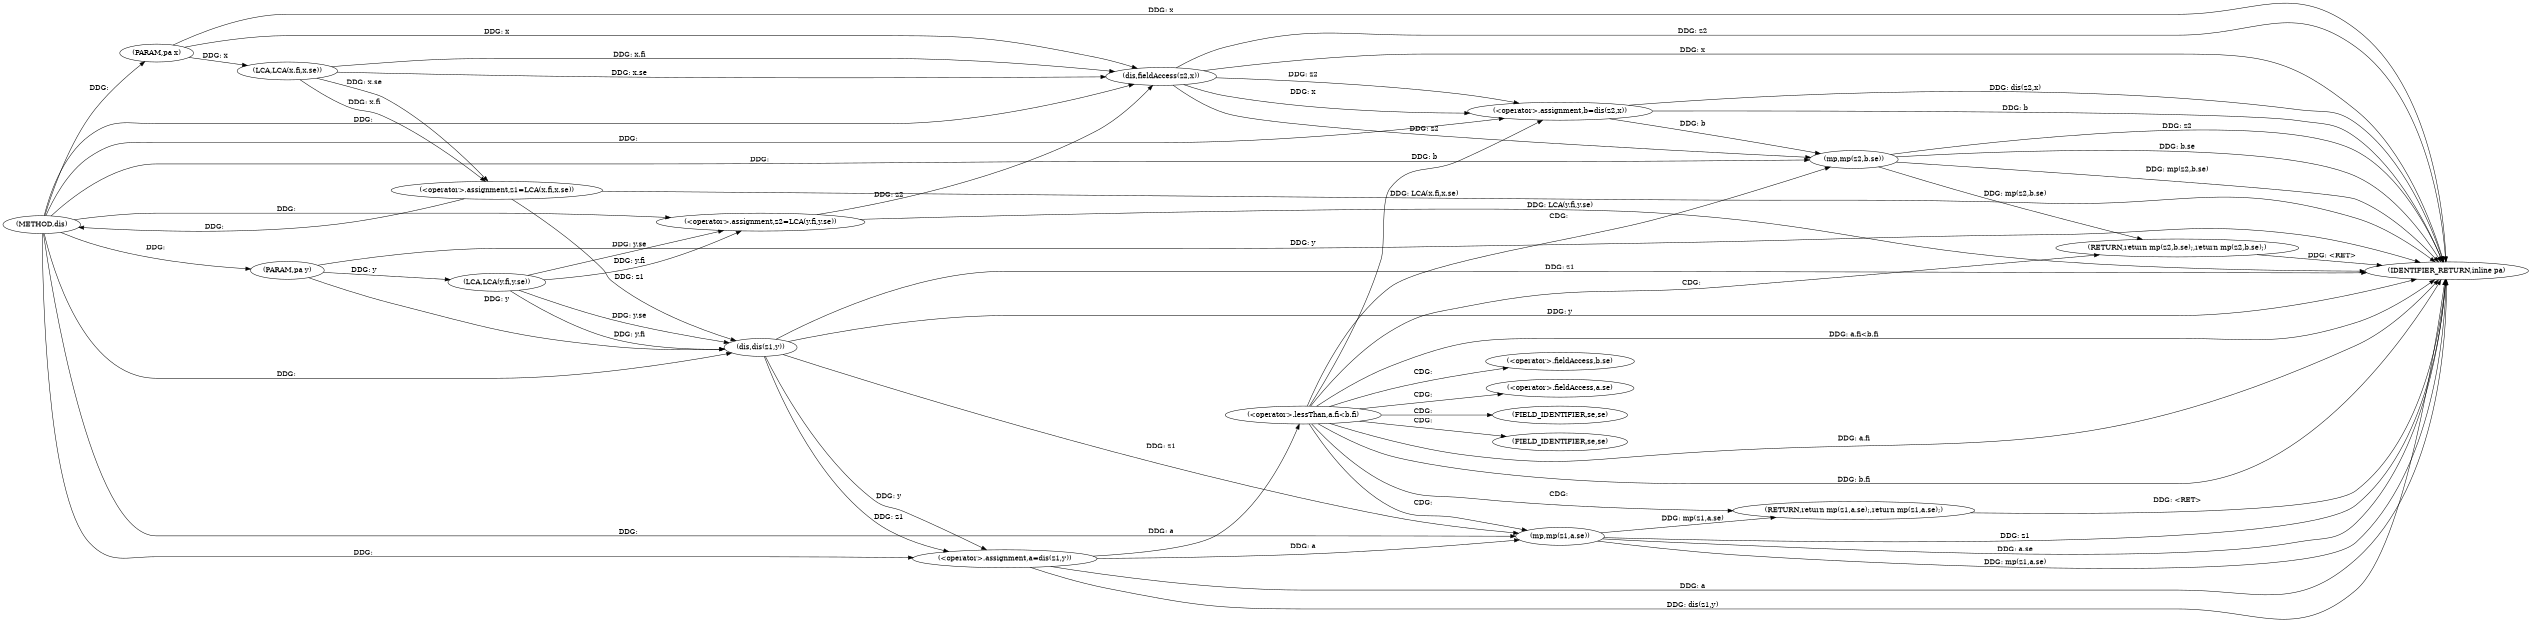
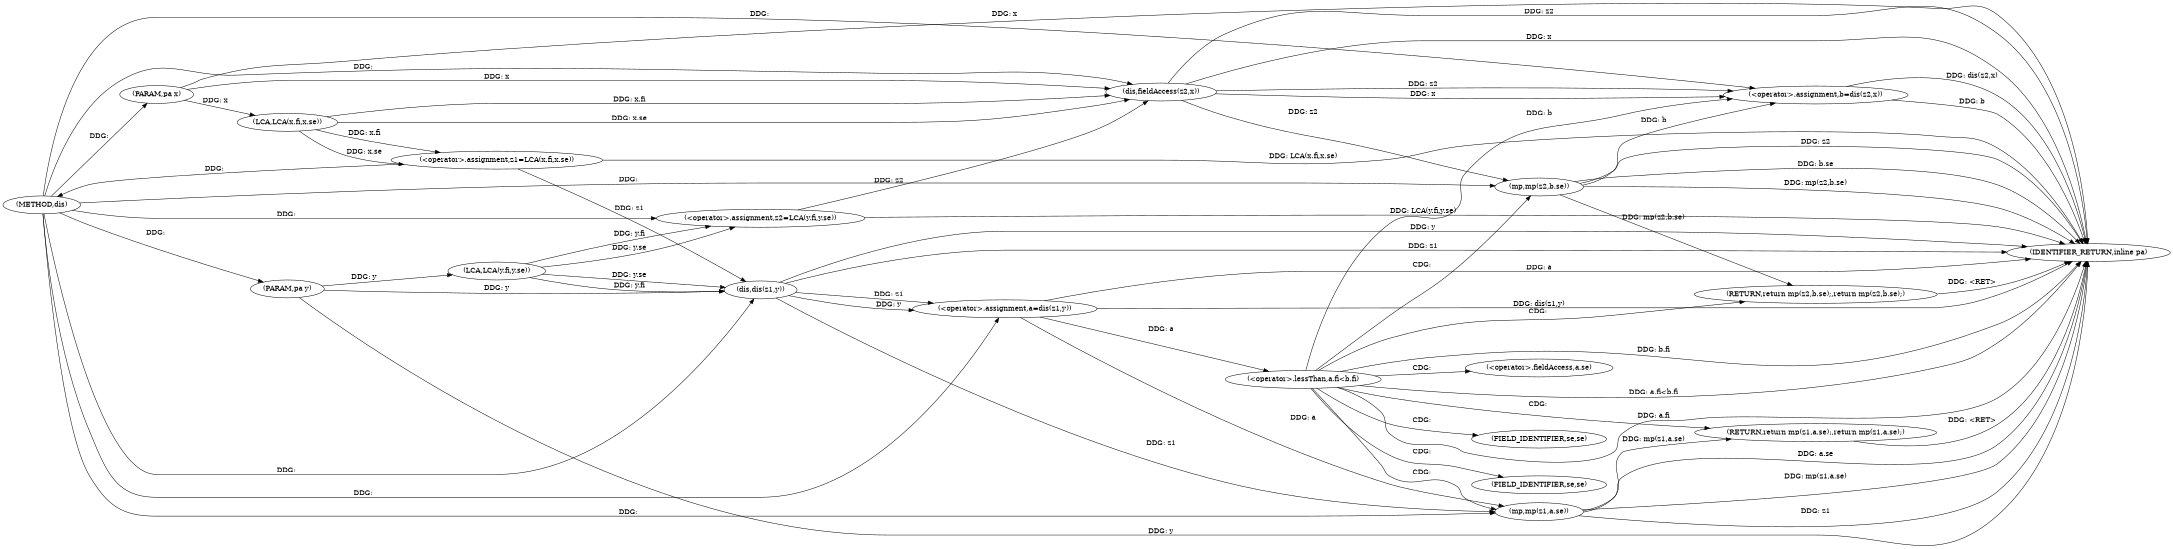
edge "(<operator>.assignment,b=dis(z2,x))" -> "(mp,mp(z2,b.se))": reversed
node "(<operator>.fieldAccess,b.se)": removed
